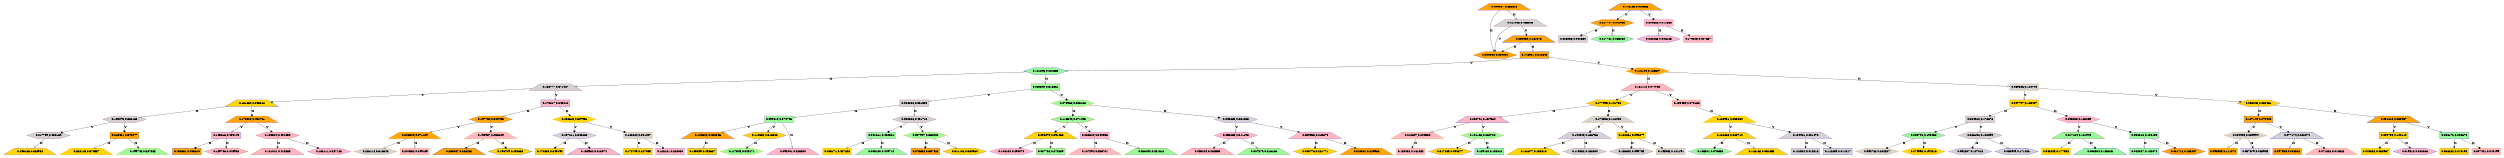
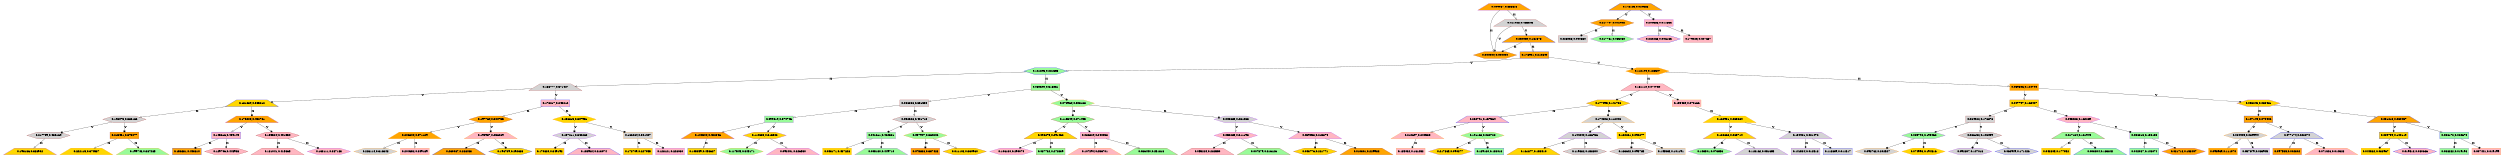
node "0.059806,0.124790": fillcolor lightgrey -> orange
edge "0.099819,0.374746" -> "0.092401,0.326530": now "0.114683,0.316502" -> "0.092401,0.326530"
node "0.115162,0.051655": fillcolor gold -> lightgrey
node "0.038282,0.019196": fillcolor gold -> palegreen
